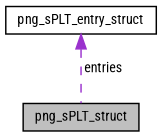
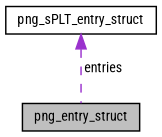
node "png_sPLT_struct": label "png_sPLT_struct" -> "png_entry_struct"
